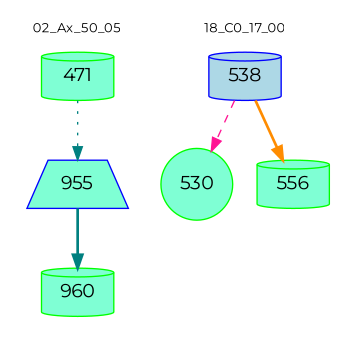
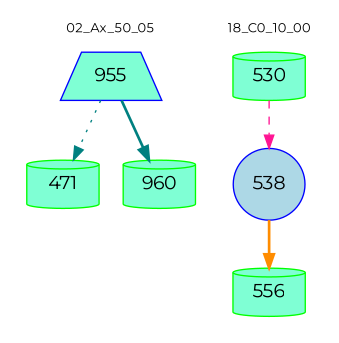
cluster "18_C0_17_00": label "18_C0_17_00" -> "18_C0_10_00"
node "538": shape cylinder -> circle
edge "538" -> "530": reversed
edge "471" -> "955": reversed
node "530": shape circle -> cylinder
